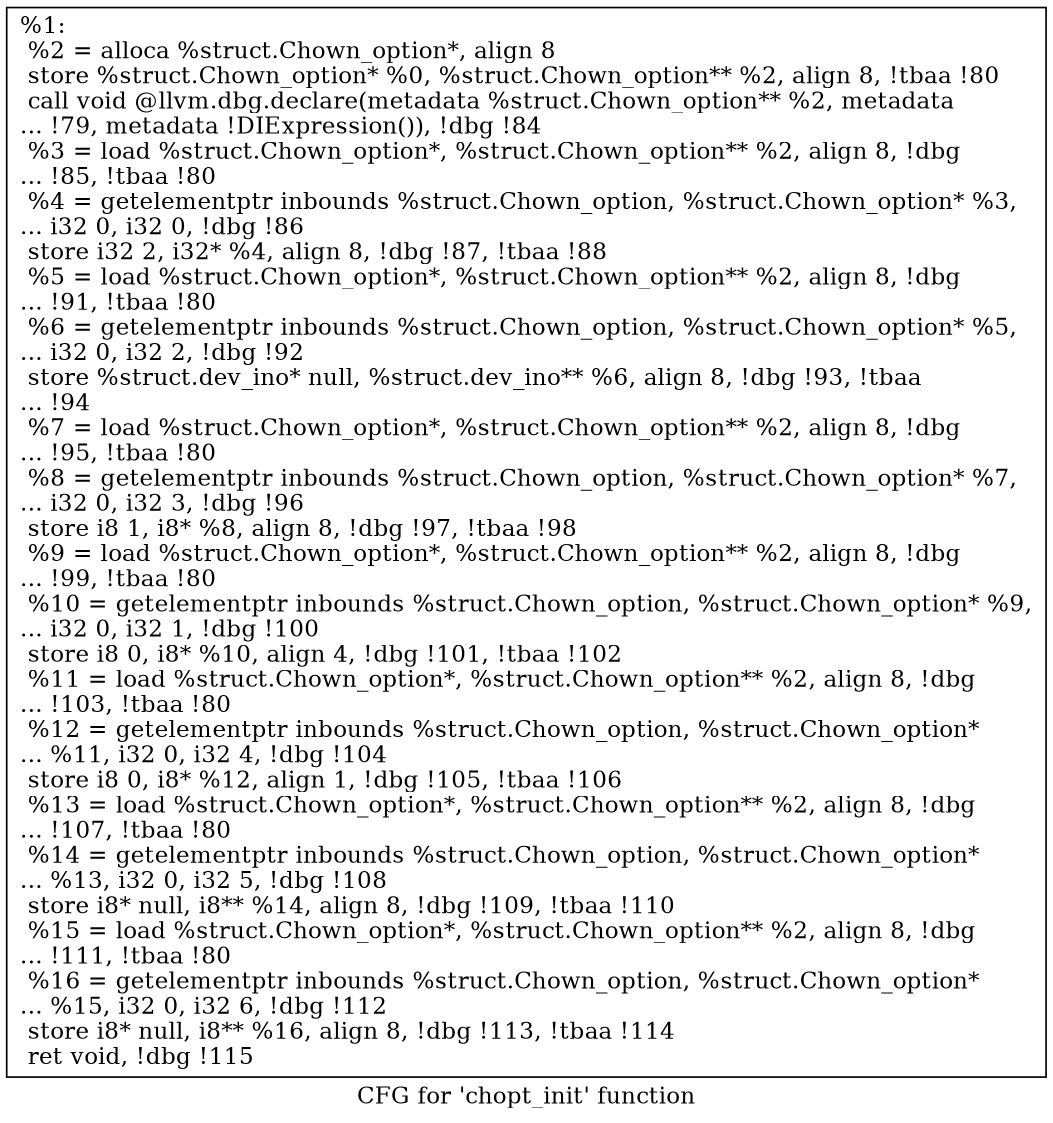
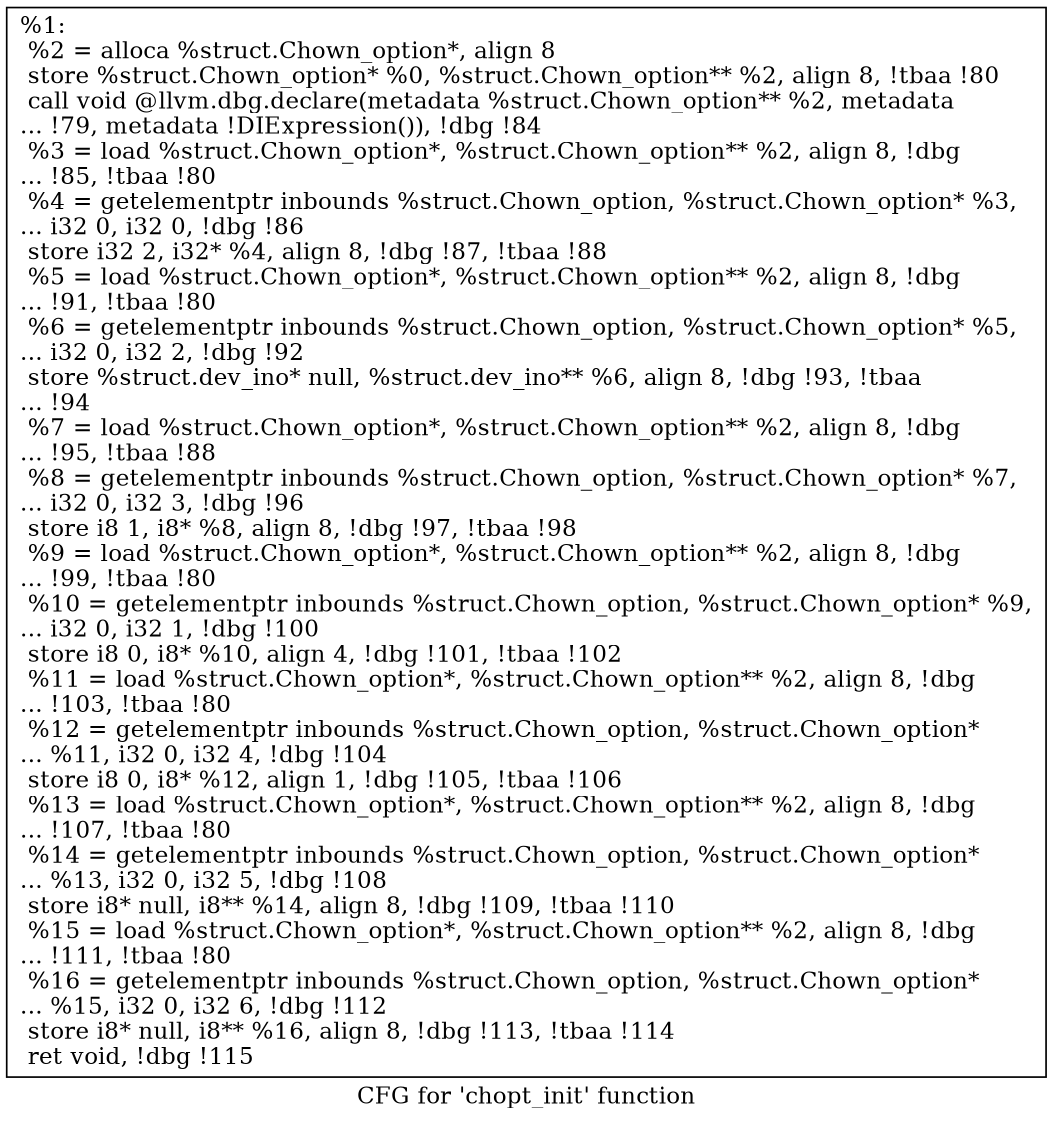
node "%1:": text "... !95, !tbaa !80" -> "... !95, !tbaa !88"
